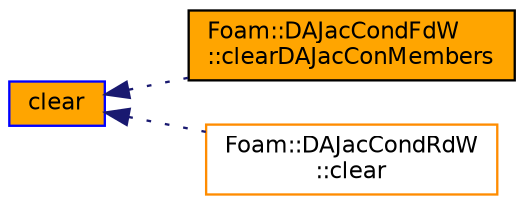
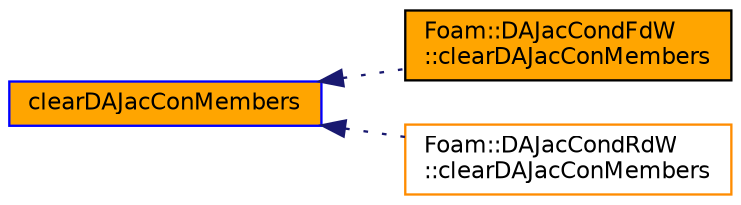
node "clear": label "clear" -> "clearDAJacConMembers"
node "Foam::DAJacCondRdW ::clear": label "Foam::DAJacCondRdW ::clear" -> "Foam::DAJacCondRdW ::clearDAJacConMembers"
